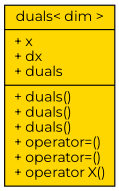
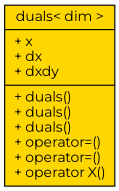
node "duals< dim >": text "+ duals" -> "+ dxdy"
